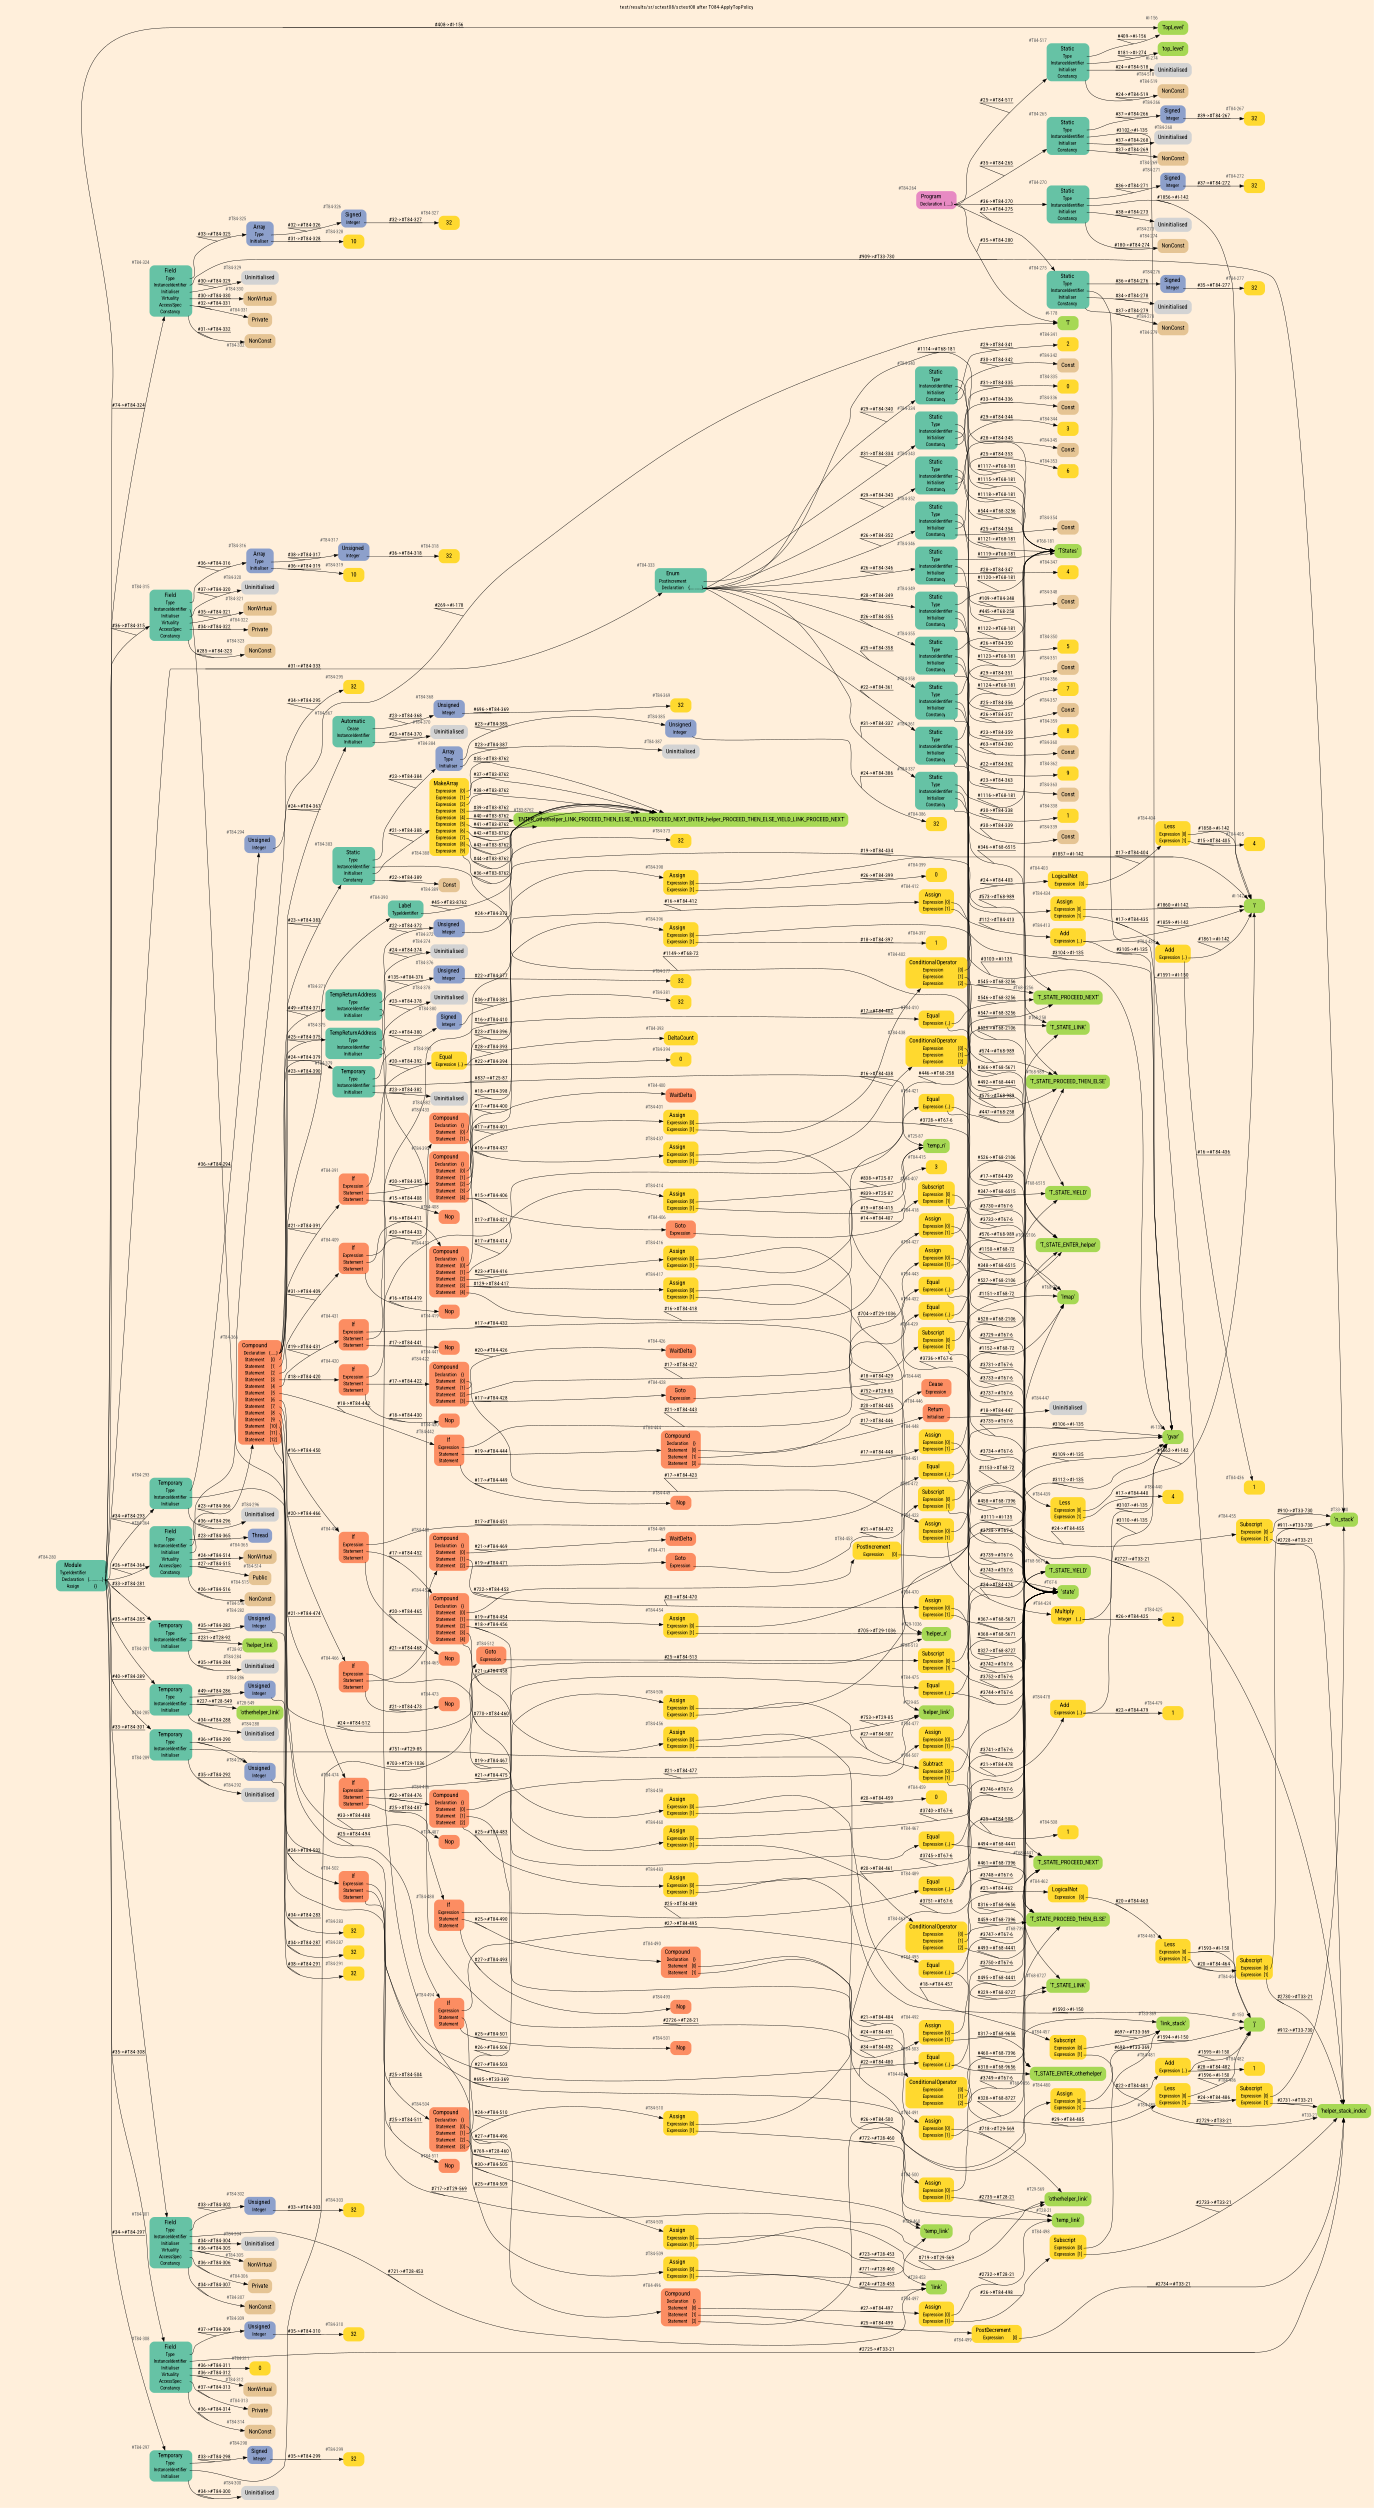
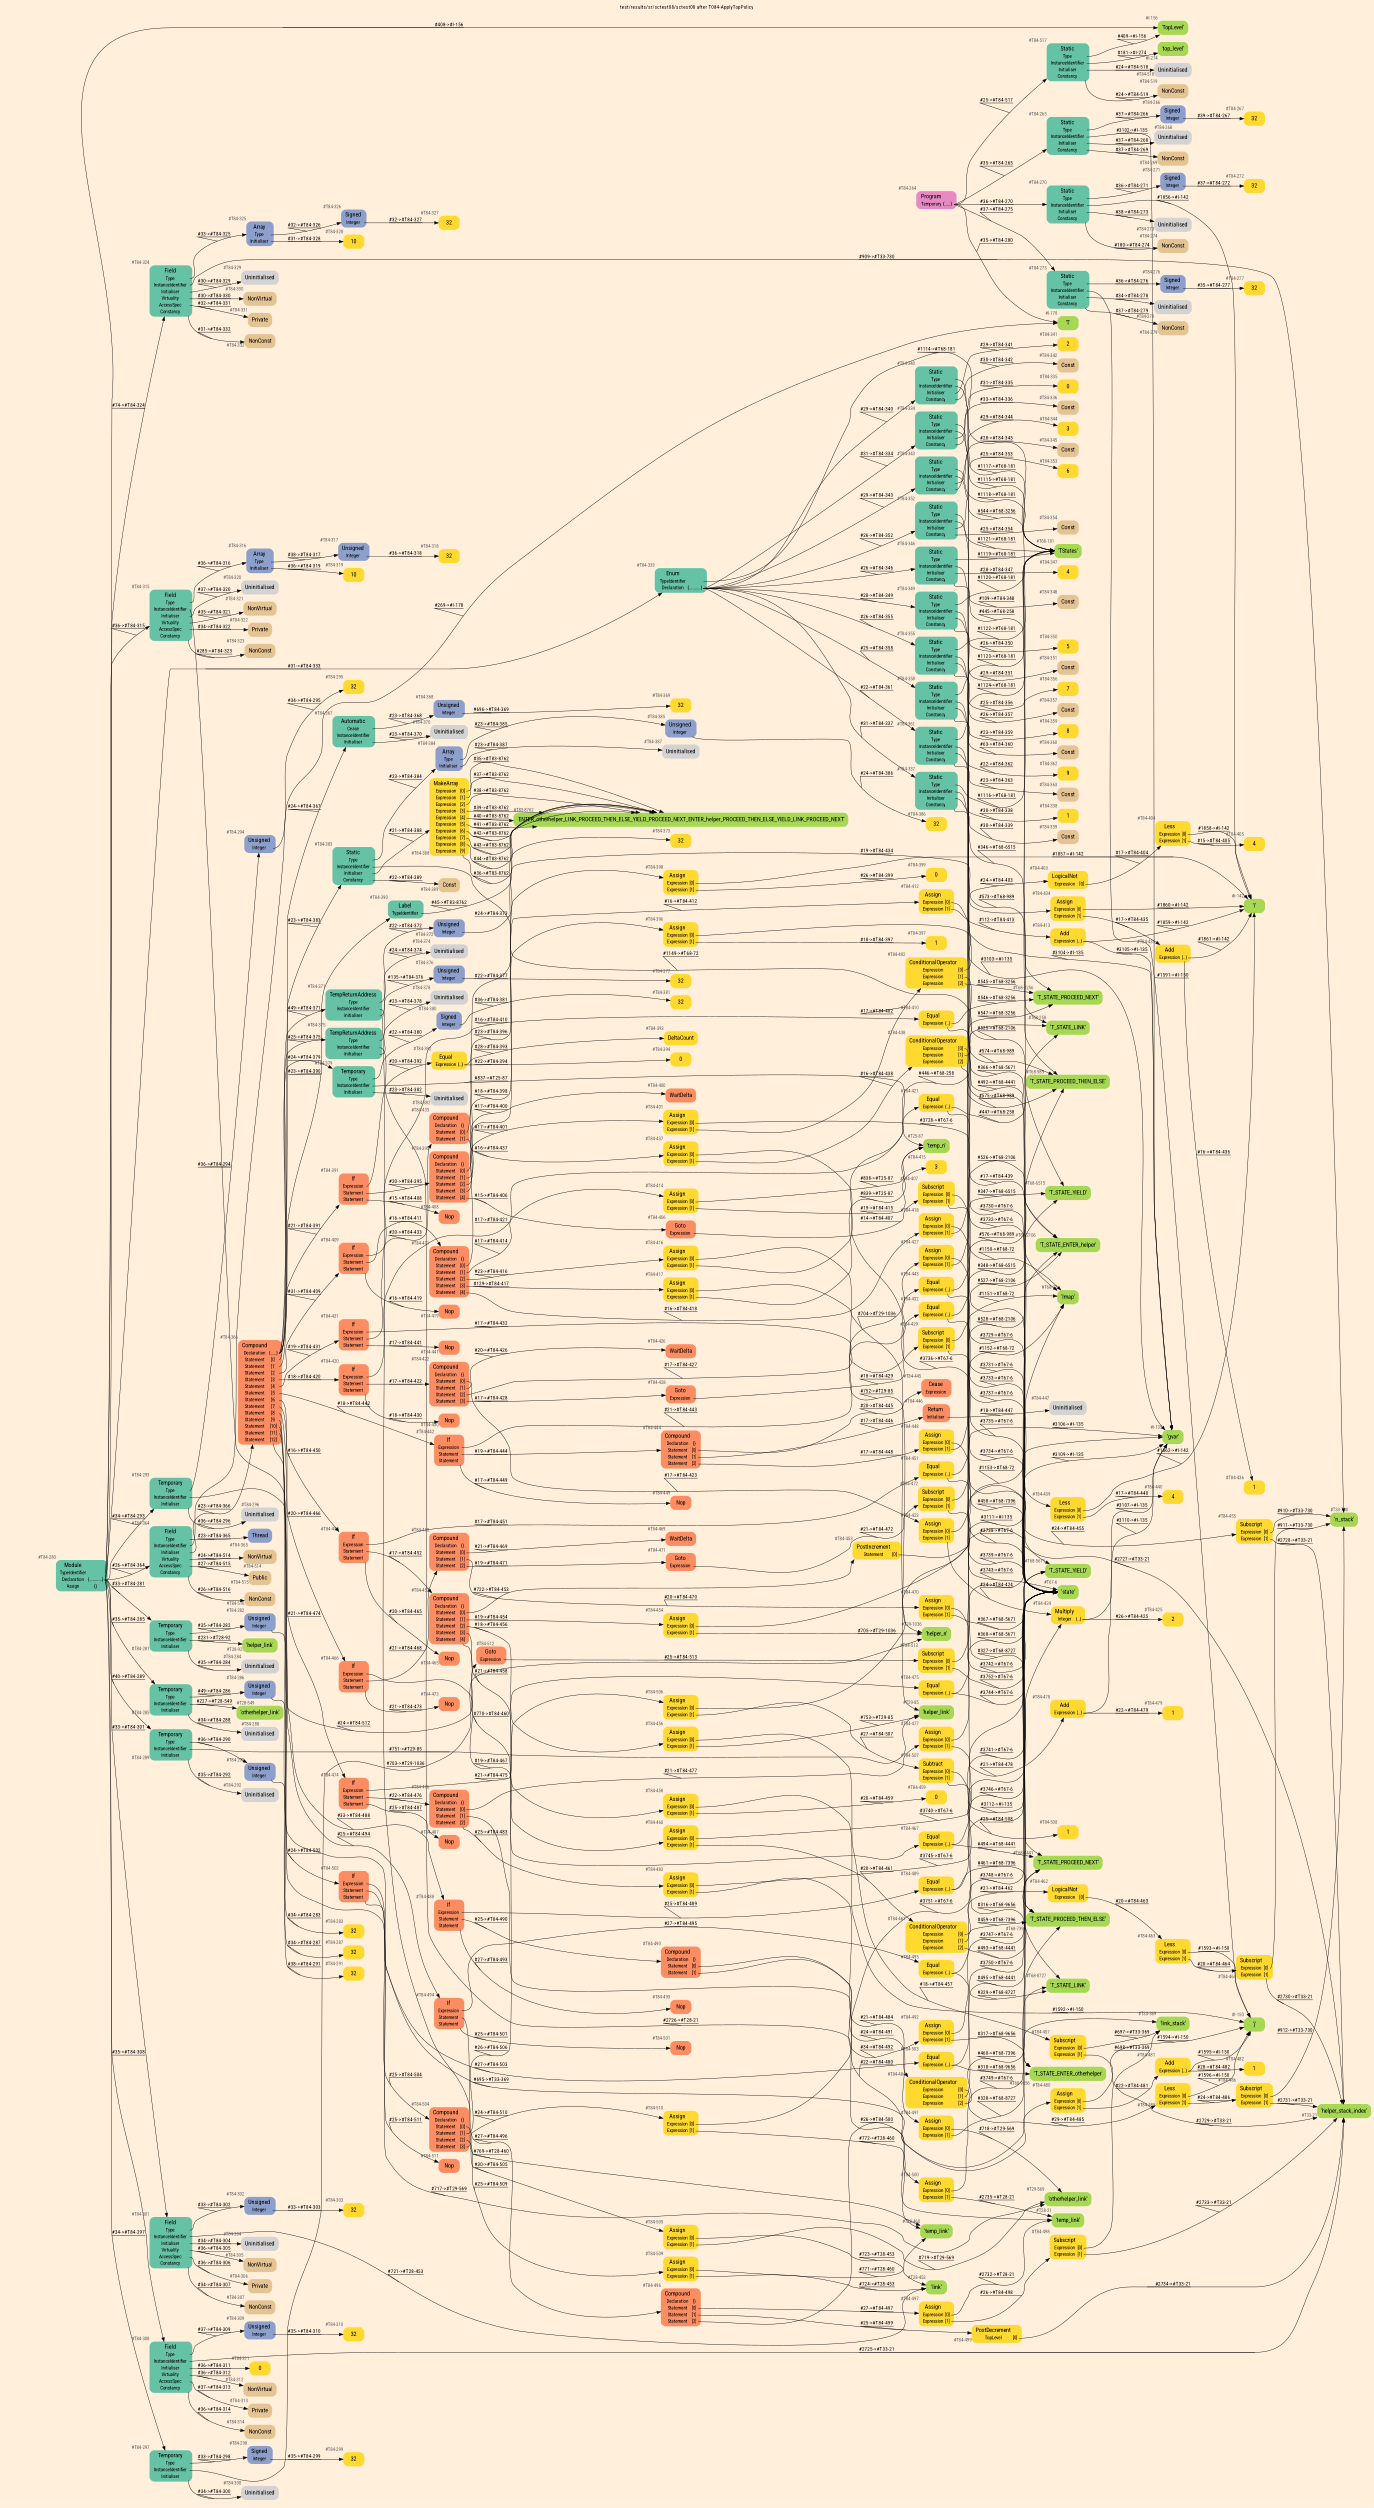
node "Program": text "Declaration" -> "Temporary"
node "Enum": text "PostIncrement" -> "TypeIdentifier"
node "PostIncrement": text "Expression" -> "Statement"
edge "Subtract" -> "'gvar'": now "Subtract" -> "Multiply"
node "PostDecrement": text "Expression" -> "TopLevel"
